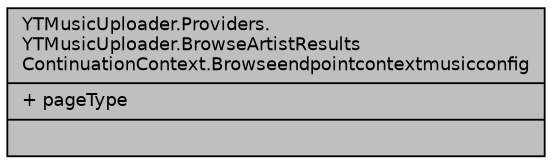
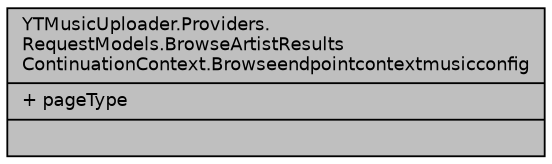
node "YTMusicUploader.Providers.": text "YTMusicUploader.BrowseArtistResults" -> "RequestModels.BrowseArtistResults"
